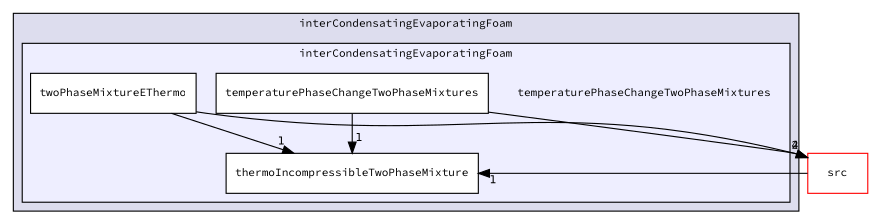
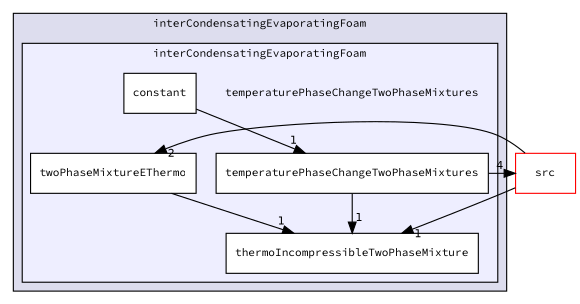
node "constant": added
edge "twoPhaseMixtureEThermo" -> "src": reversed
